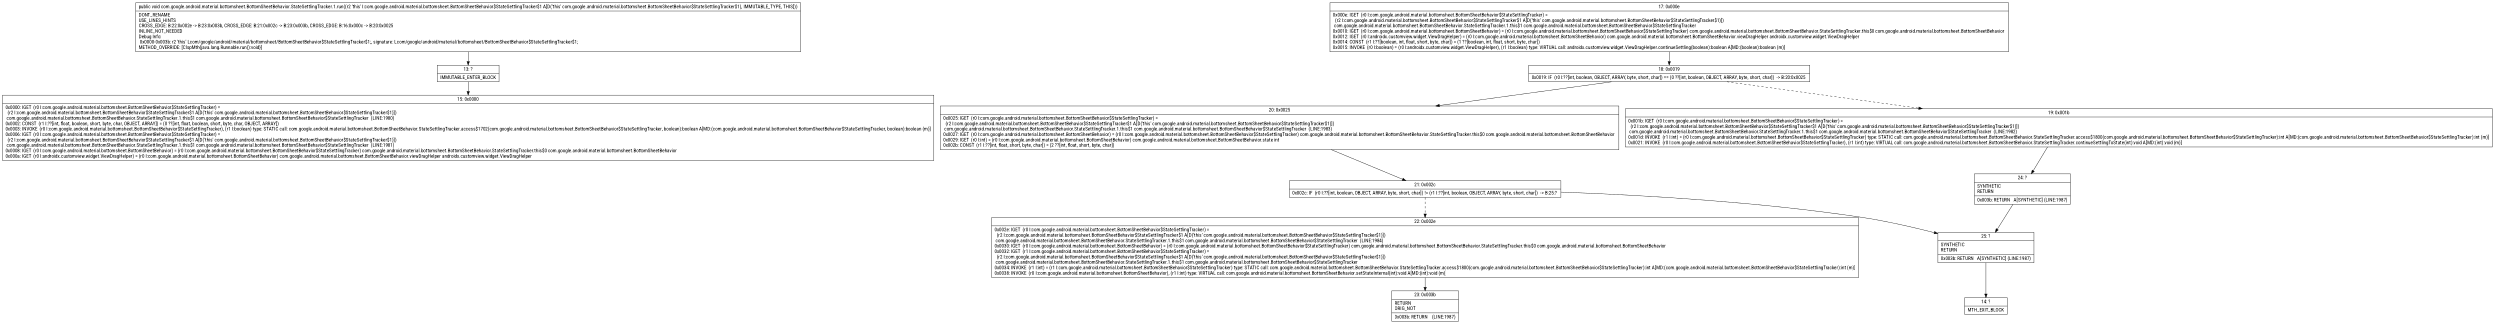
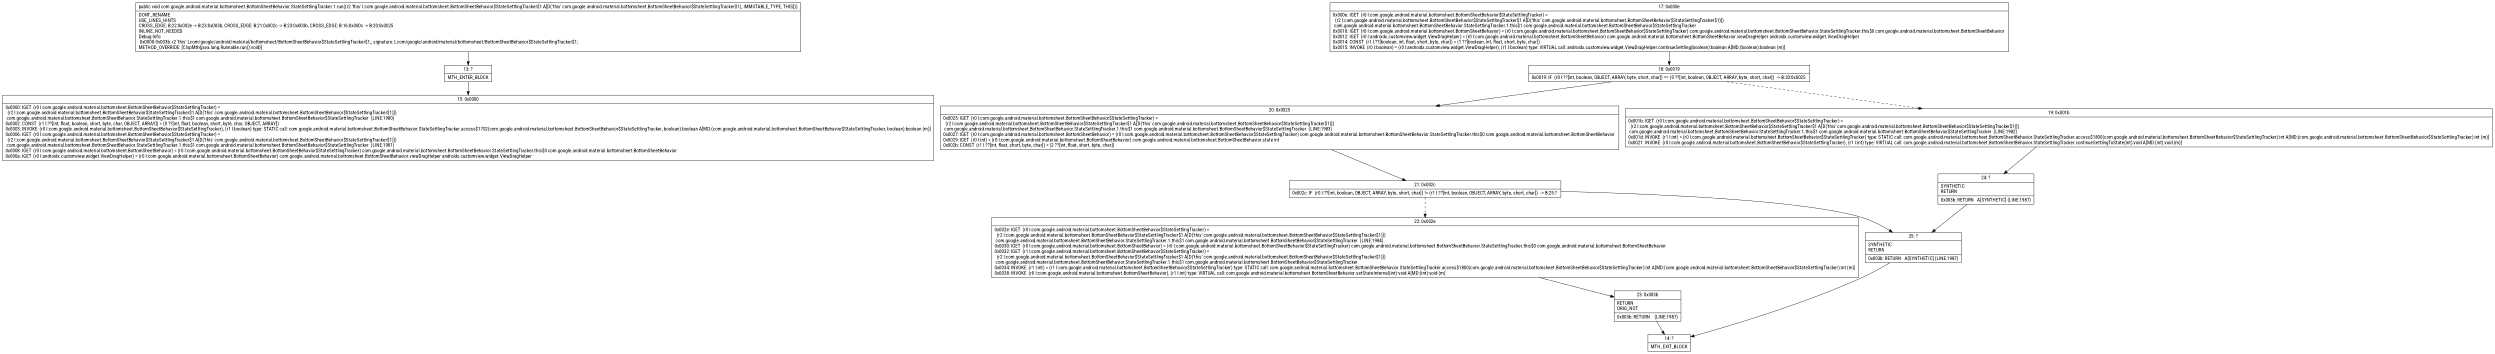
node "13: ?": text "IMMUTABLE_ENTER_BLOCK" -> "MTH_ENTER_BLOCK"
edge "23: 0x003b" -> "14: ?": added
